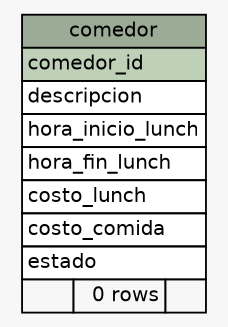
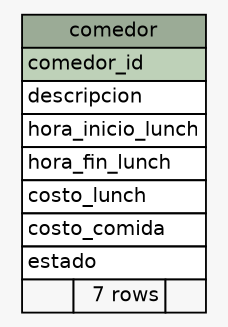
node "comedor": text "0 rows" -> "7 rows"
